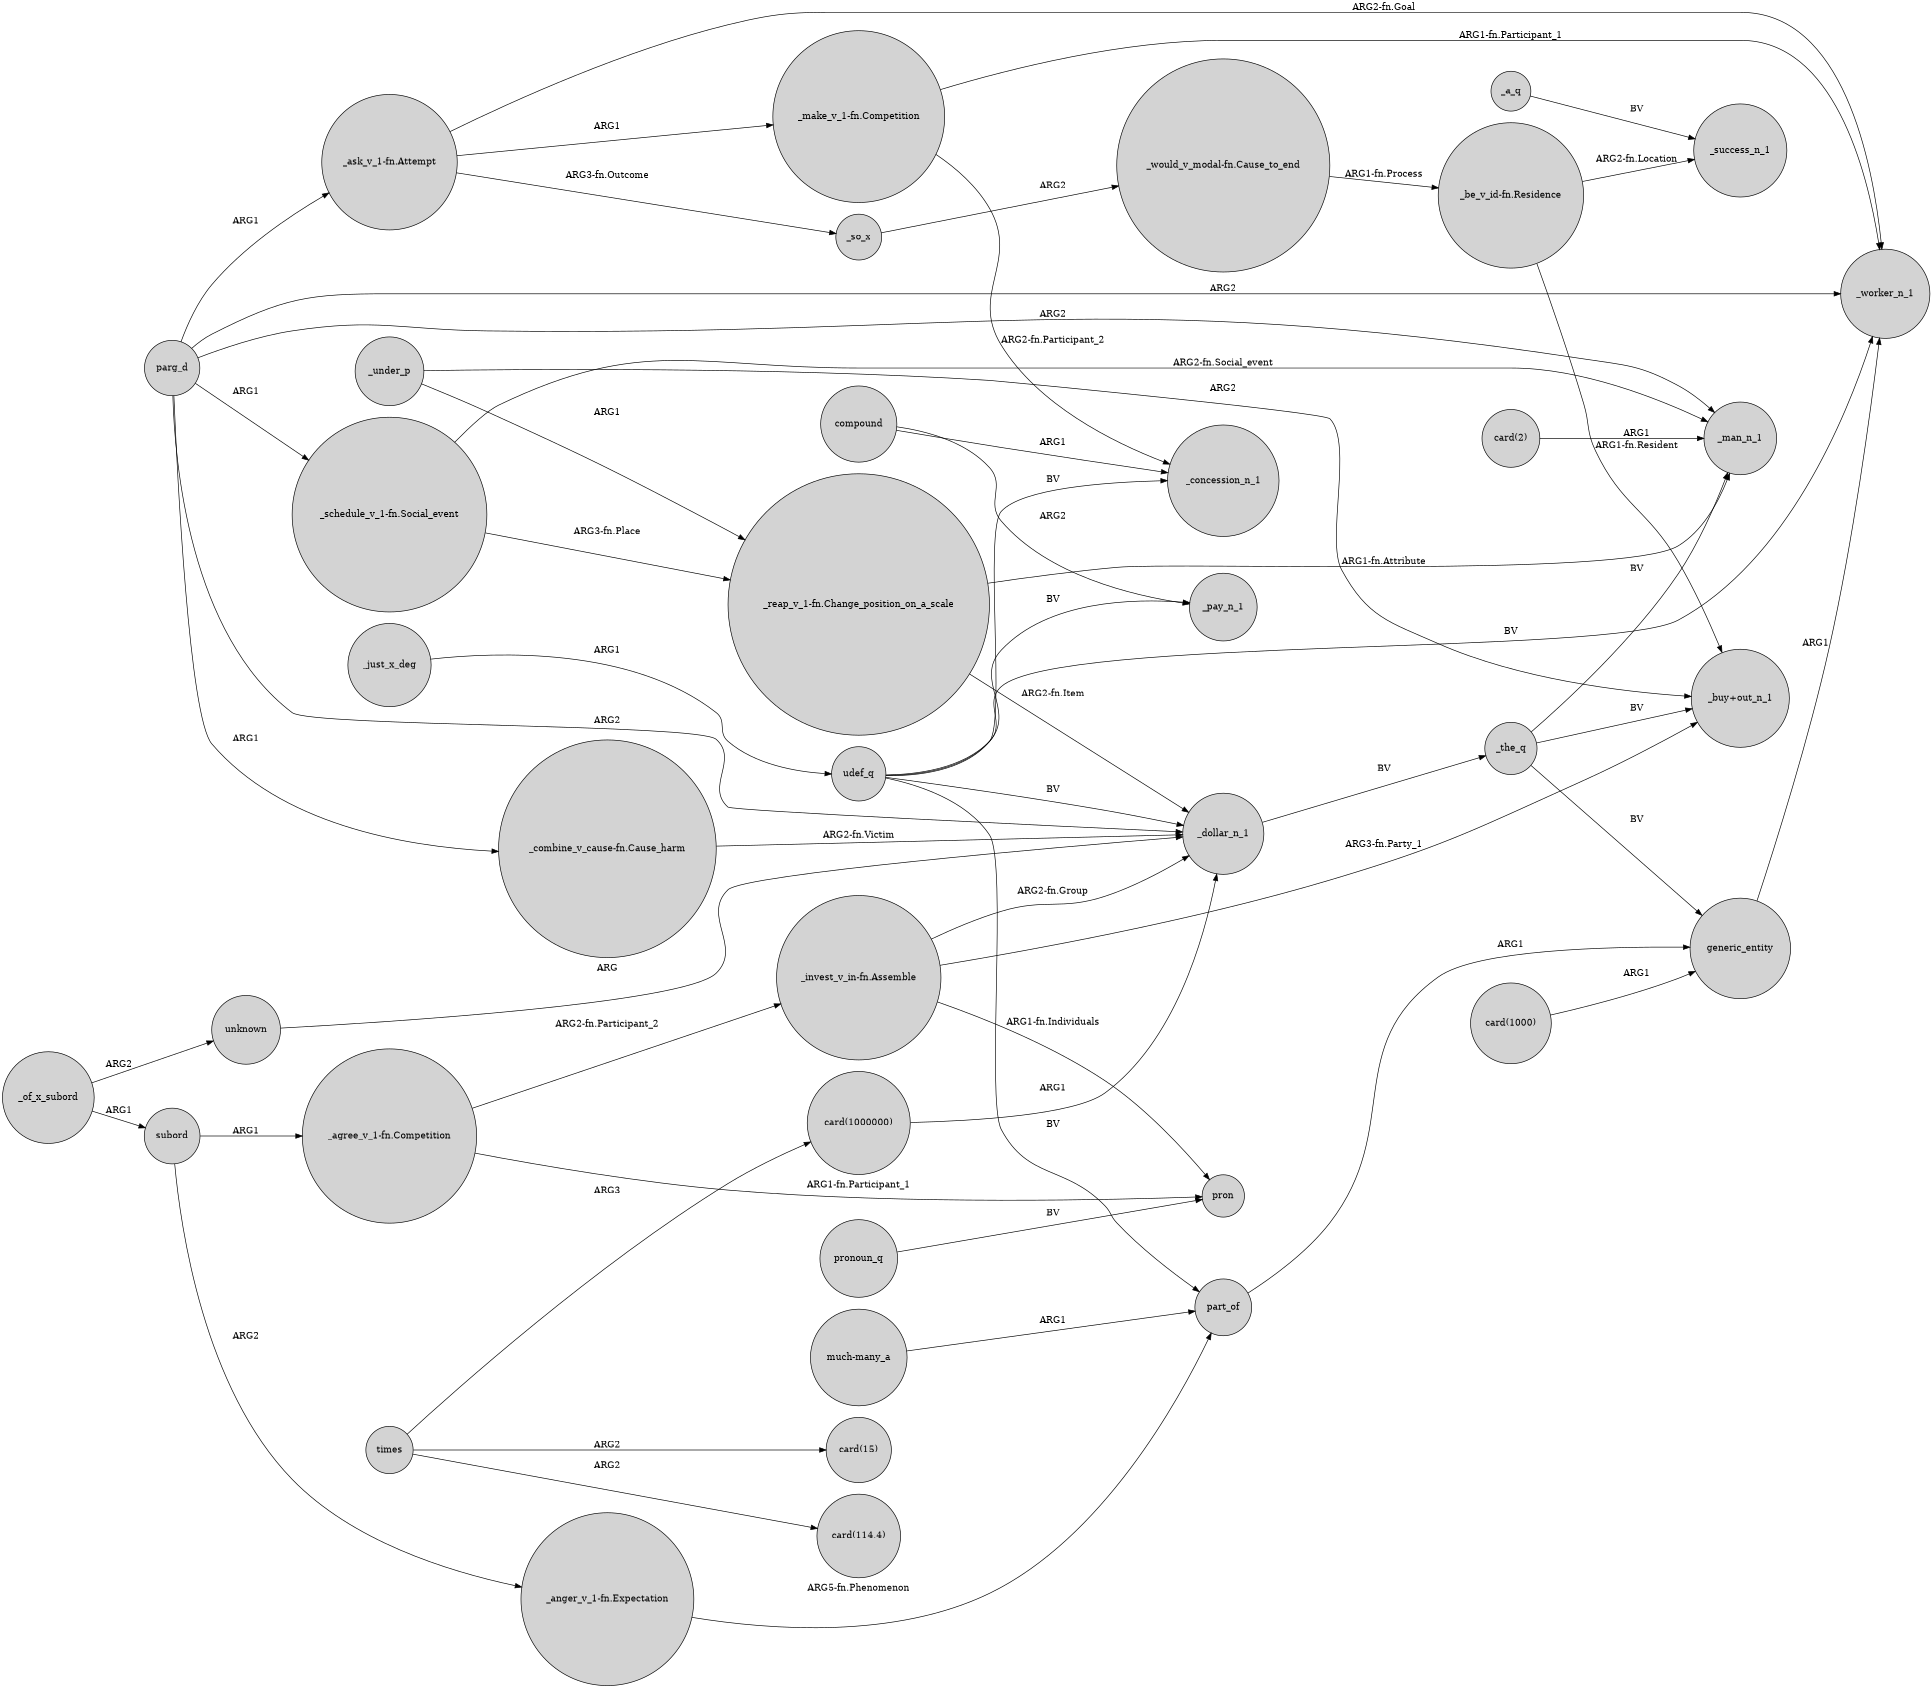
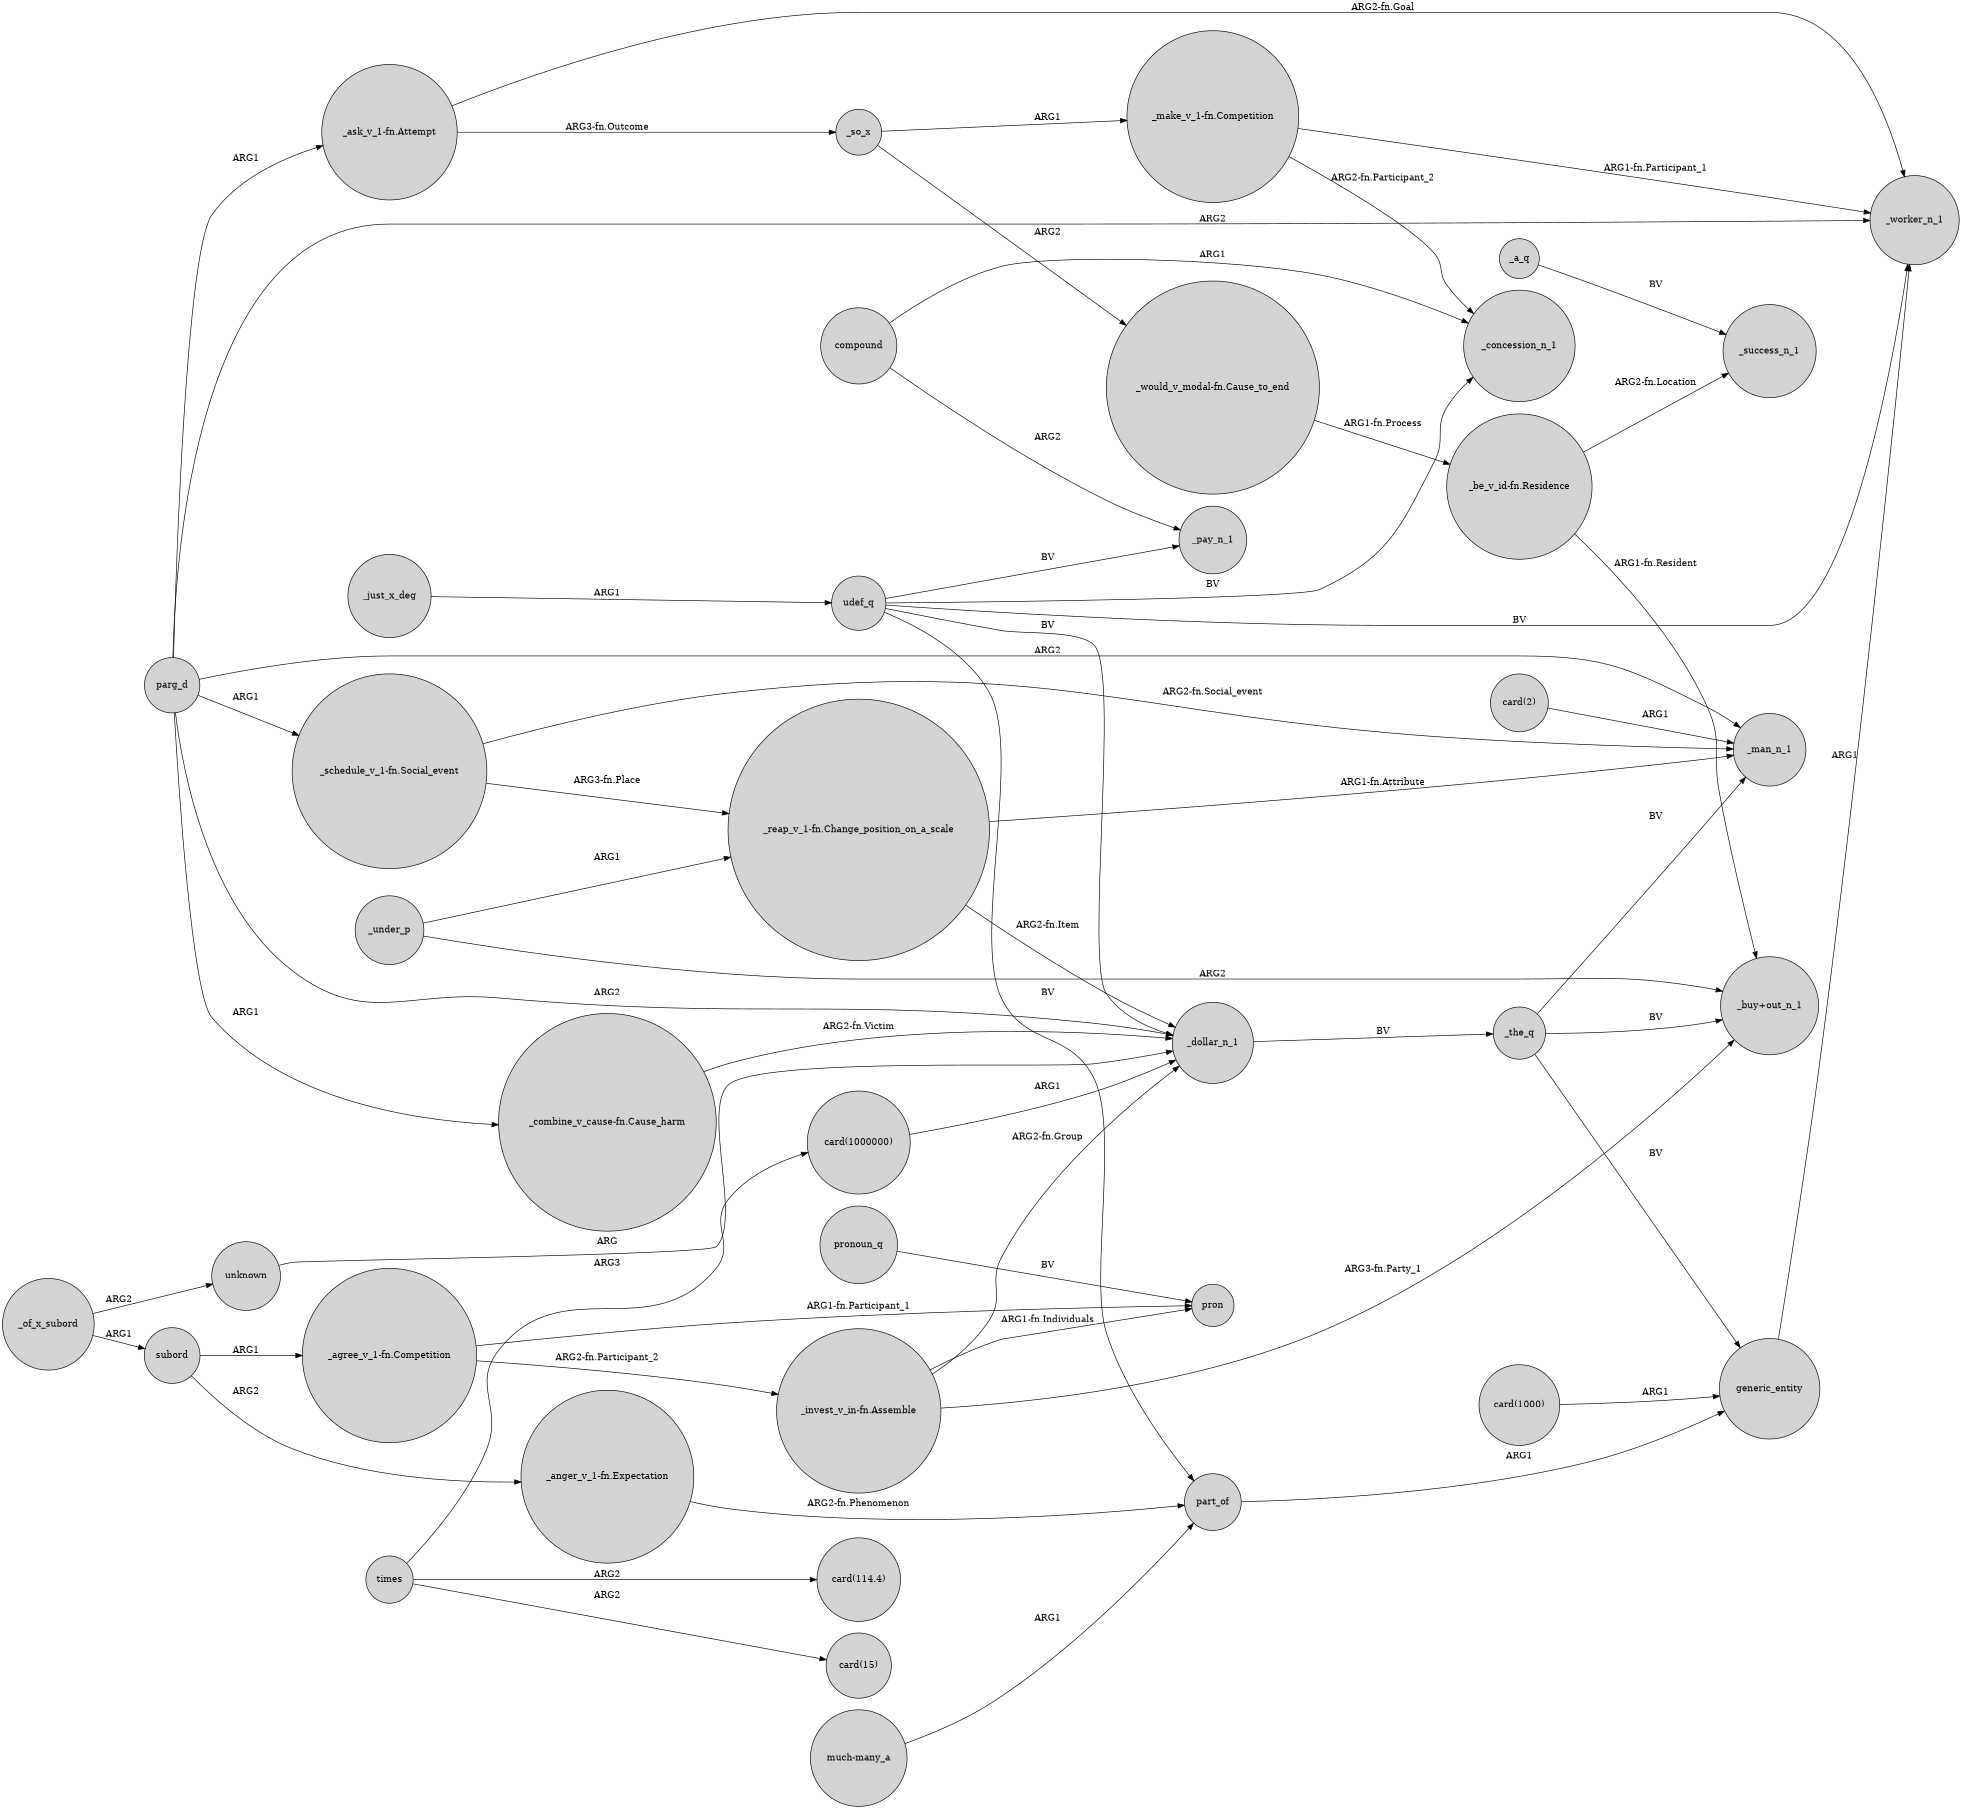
edge "_ask_v_1-fn.Attempt" -> "_make_v_1-fn.Competition": now "_so_x" -> "_make_v_1-fn.Competition"
edge "_anger_v_1-fn.Expectation" -> "part_of": label "ARG5-fn.Phenomenon" -> "ARG2-fn.Phenomenon"
